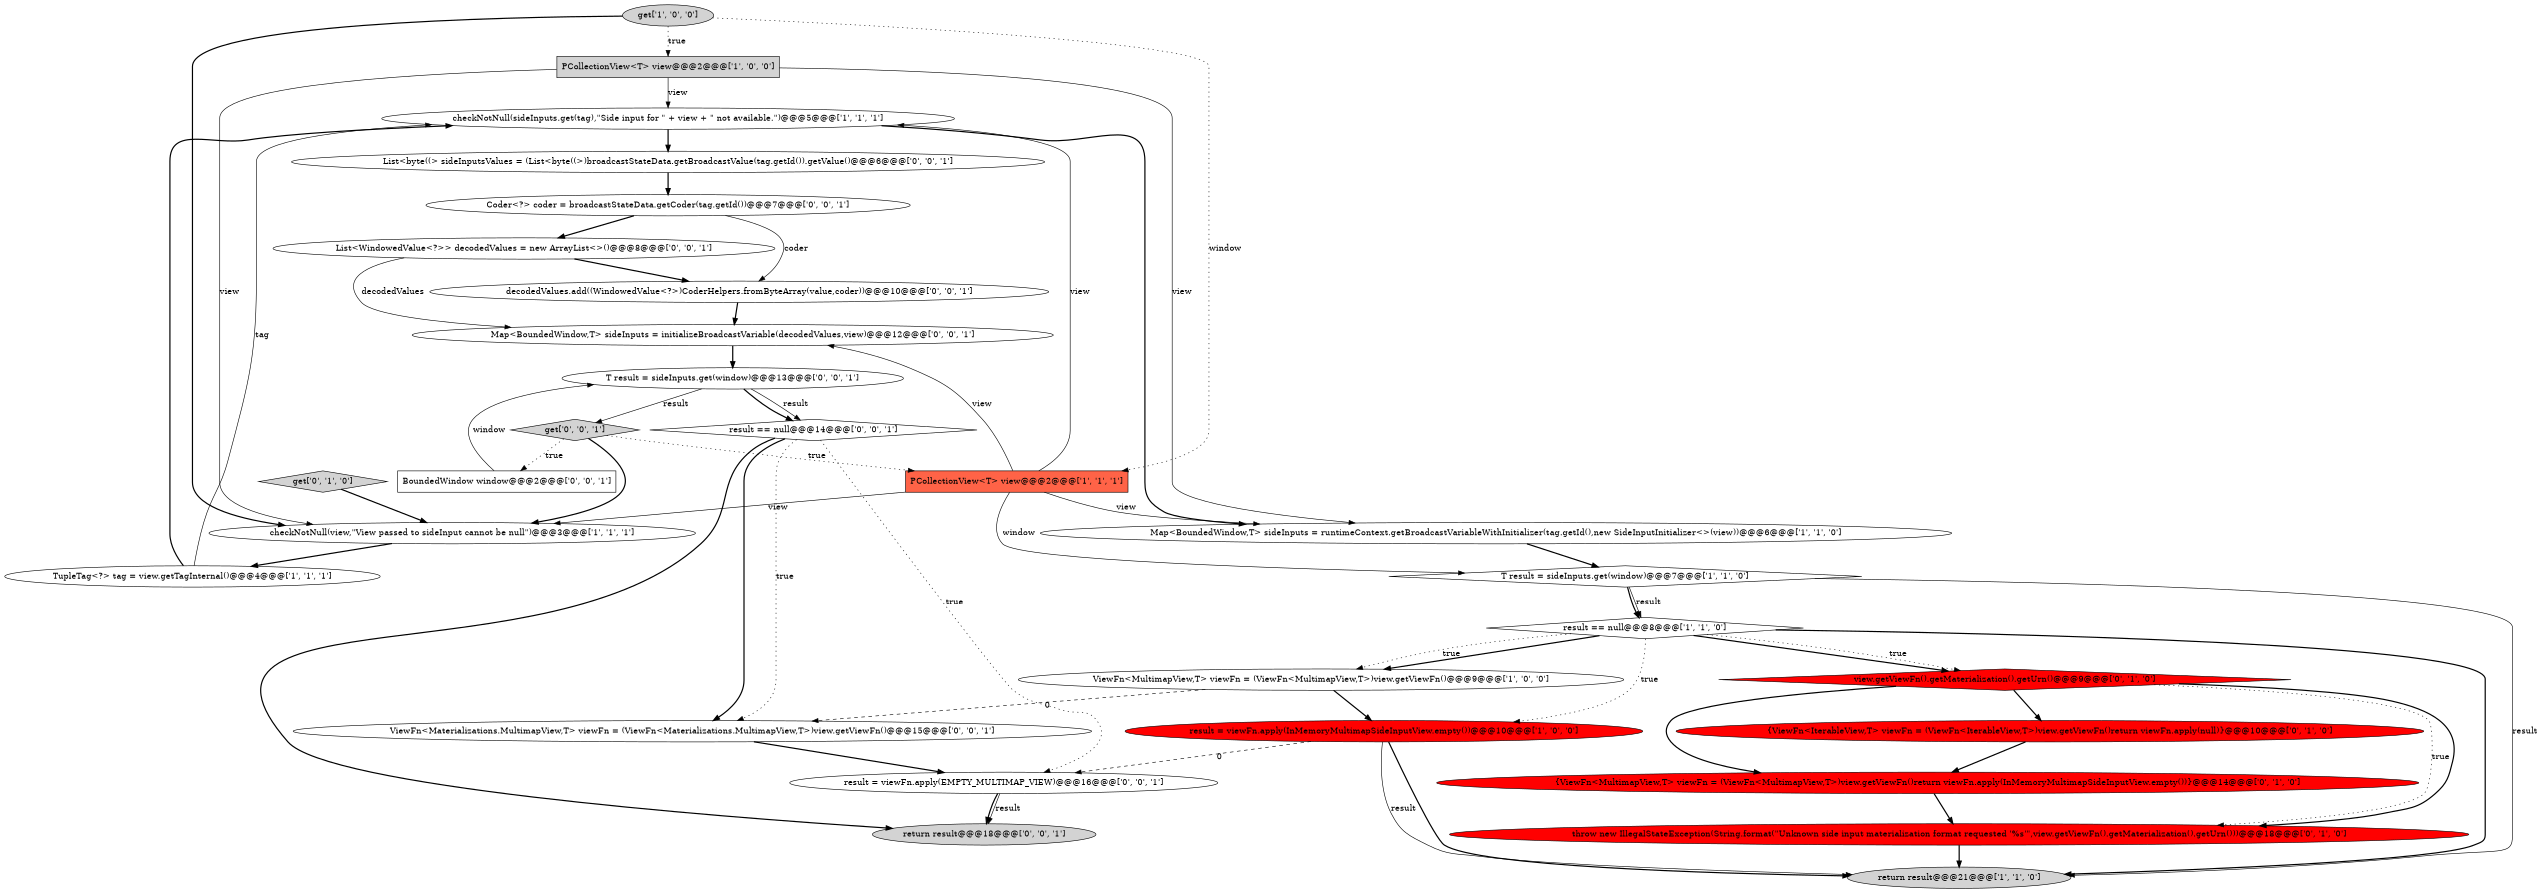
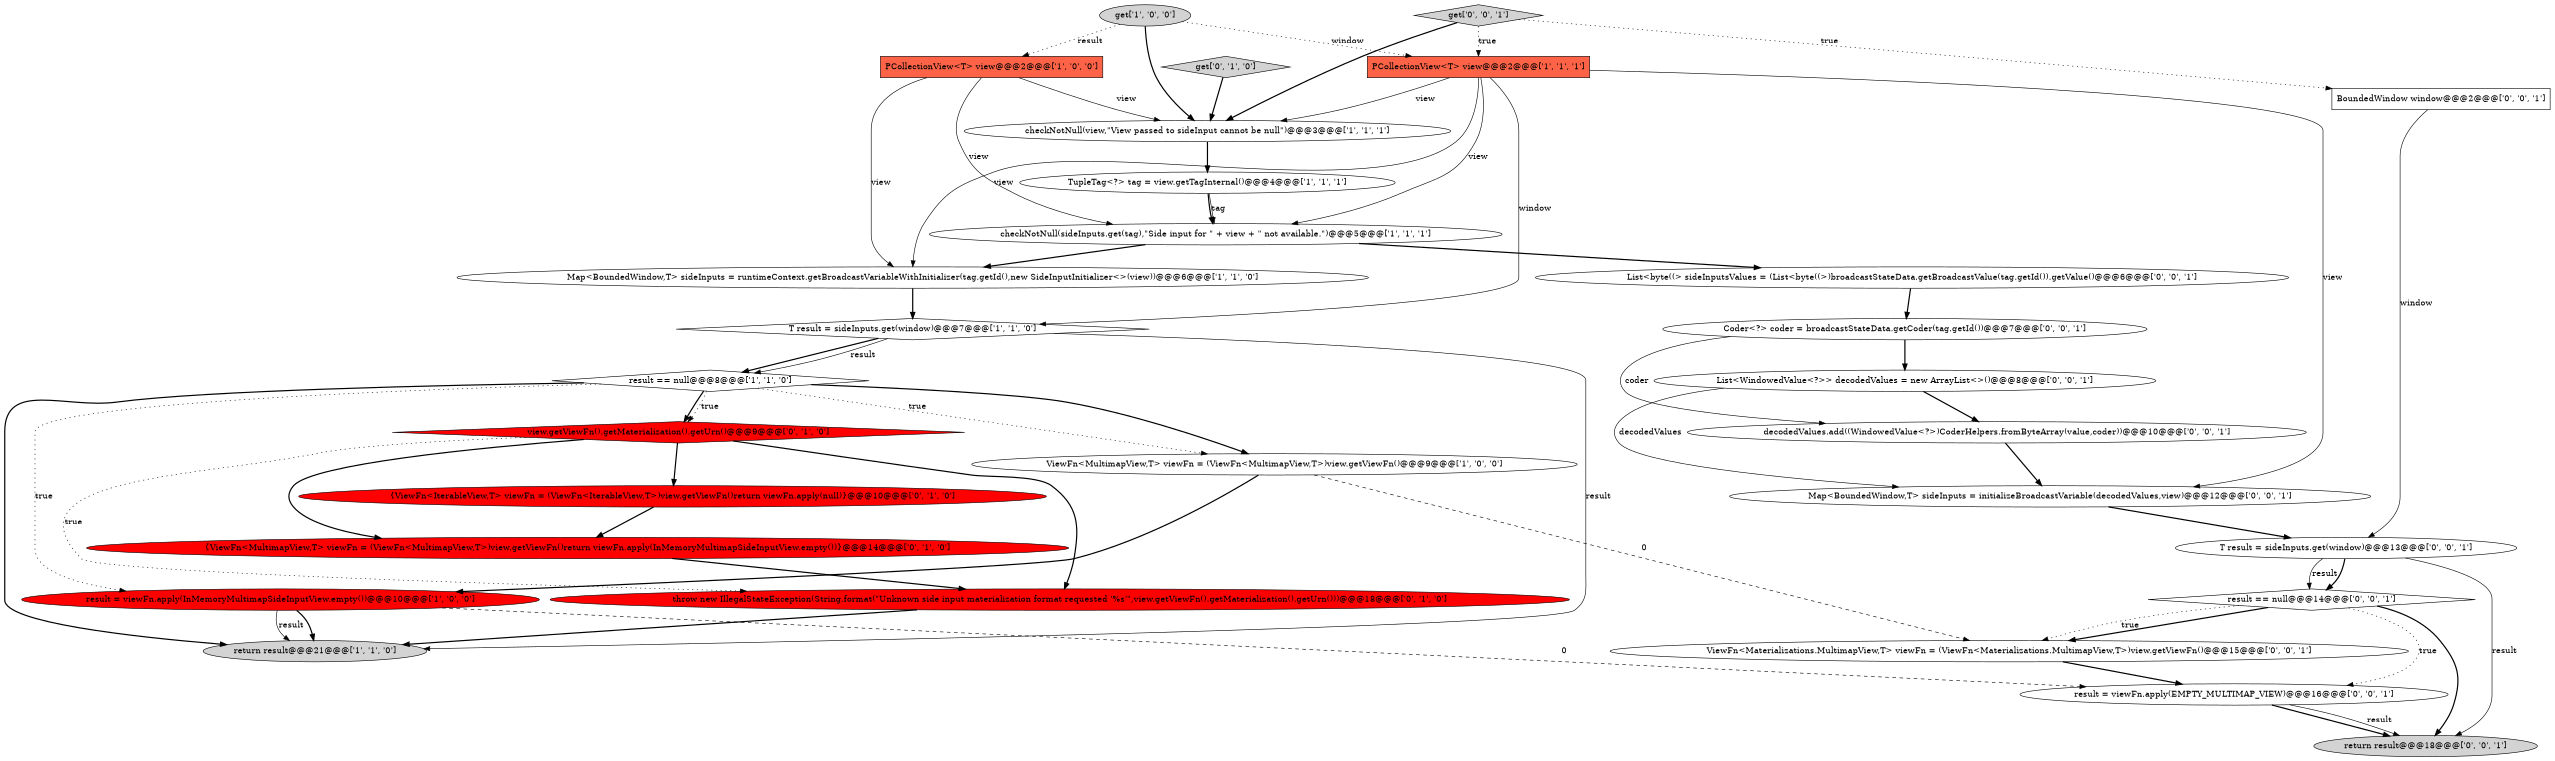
edge "get['1', '0', '0']" -> "PCollectionView<T> view@@@2@@@['1', '0', '0']": label "true" -> "result"
node "PCollectionView<T> view@@@2@@@['1', '0', '0']": fillcolor lightgray -> tomato
edge "T result = sideInputs.get(window)@@@13@@@['0', '0', '1']" -> "get['0', '0', '1']": now "T result = sideInputs.get(window)@@@13@@@['0', '0', '1']" -> "return result@@@18@@@['0', '0', '1']"
